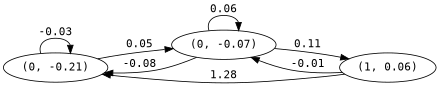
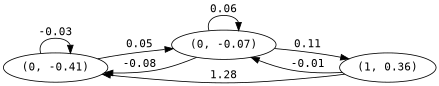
node "(0, -0.21)": label "(0, -0.21)" -> "(0, -0.41)"
node "(1, 0.06)": label "(1, 0.06)" -> "(1, 0.36)"
